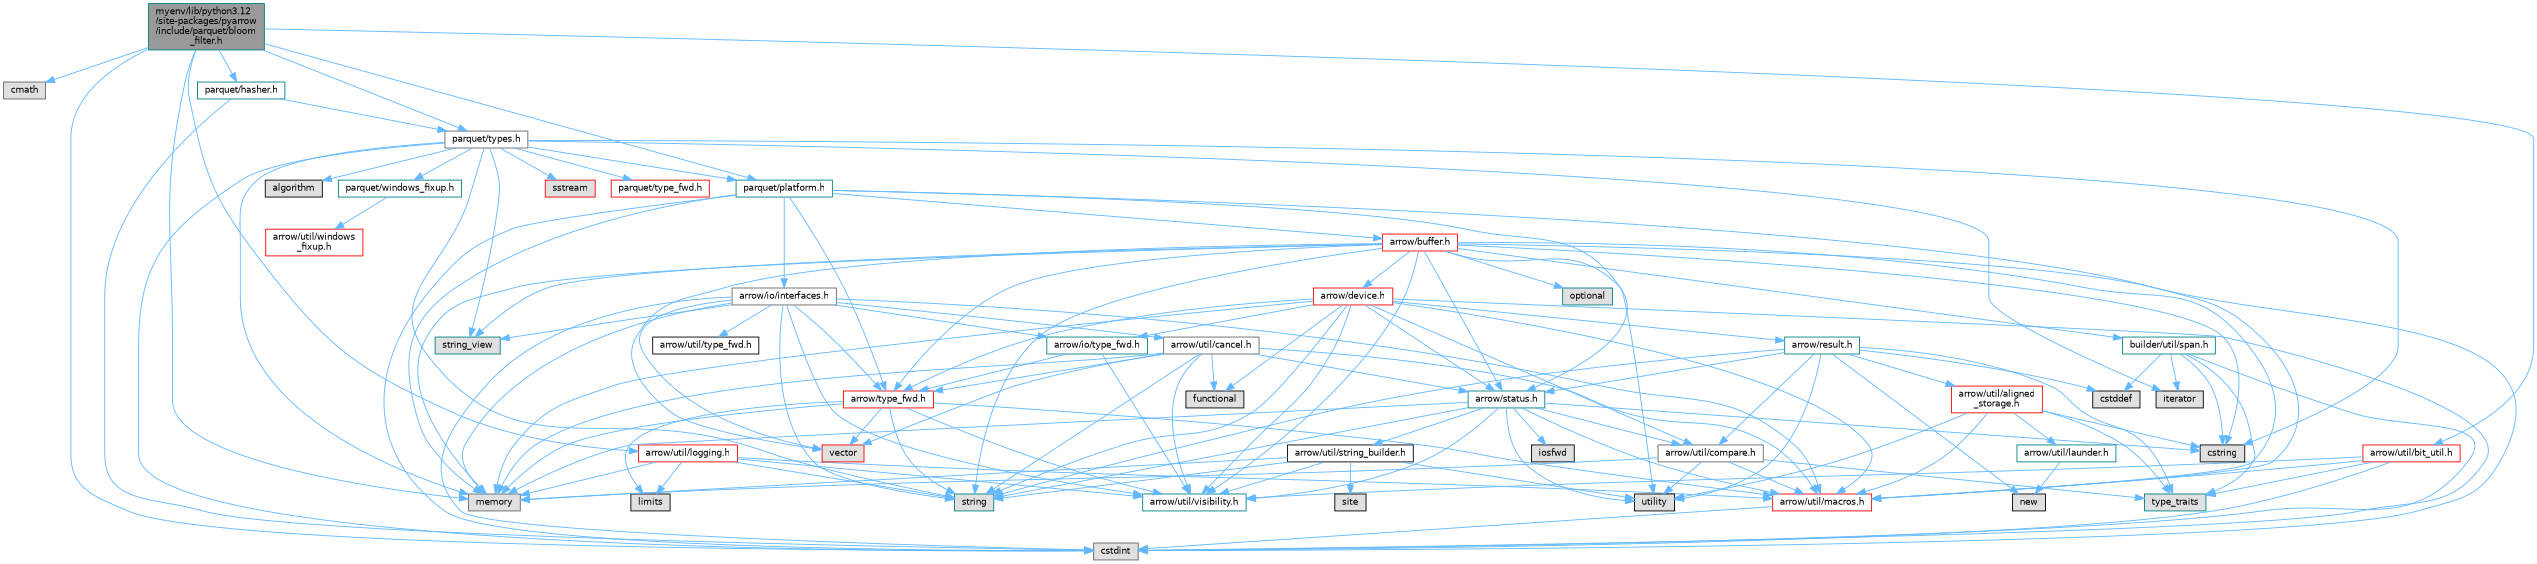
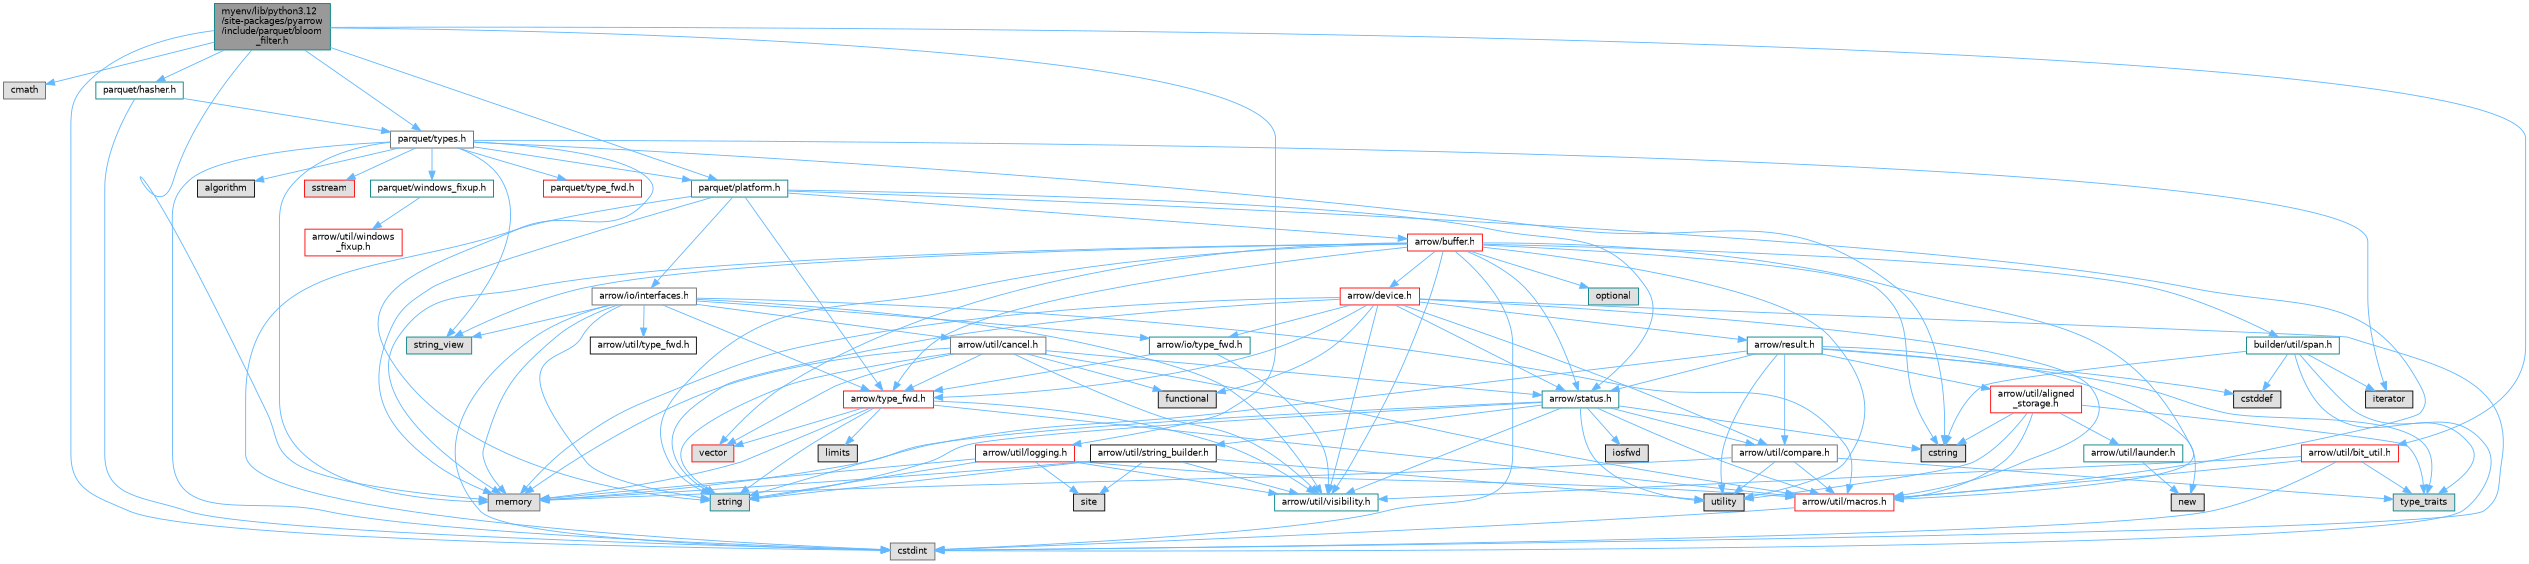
edge "arrow/io/interfaces.h" -> "vector": removed
edge "arrow/util/logging.h" -> "limits": now "arrow/util/logging.h" -> "site"
